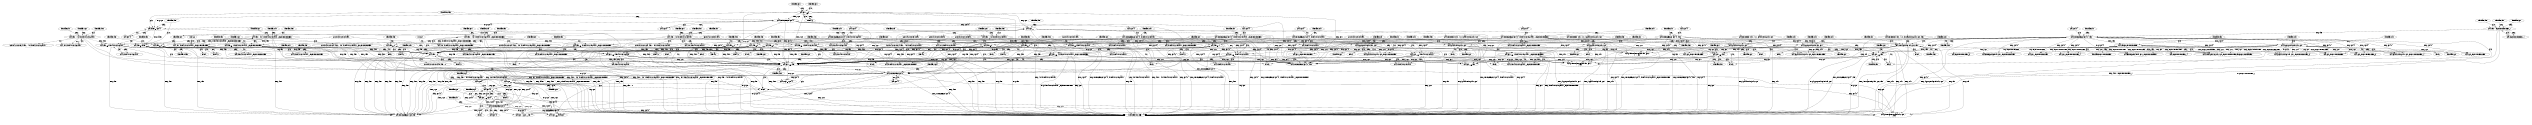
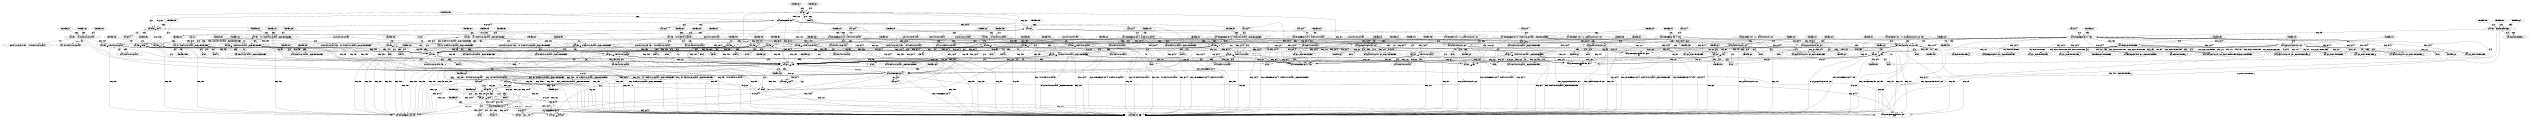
edge "(Call,(int)(sizeof(struct in6_addr)+BGP_VPN_RD_LEN))" -> "(MethodReturn,RET)": added, label "DDG: sizeof(struct in6_addr)+BGP_VPN_RD_LEN"
